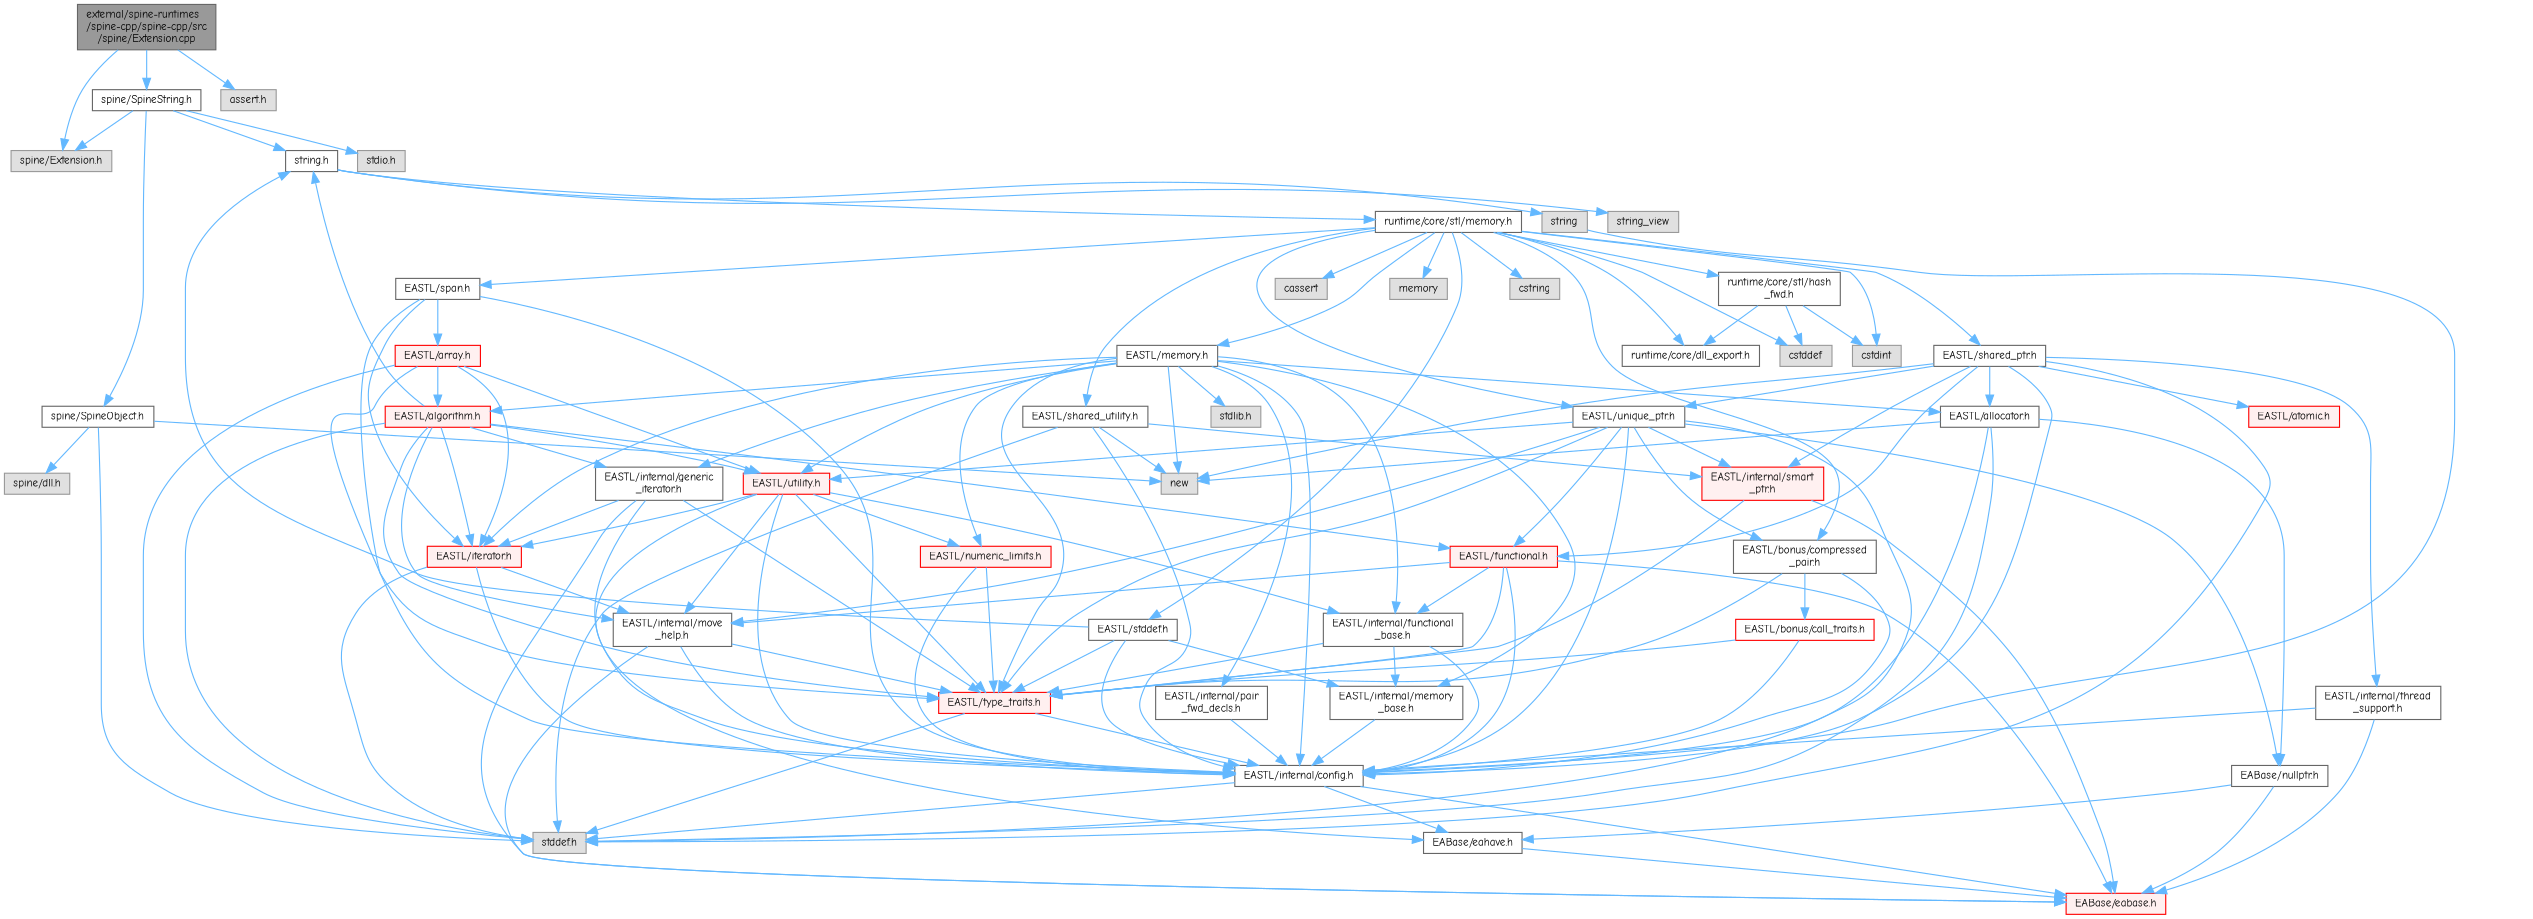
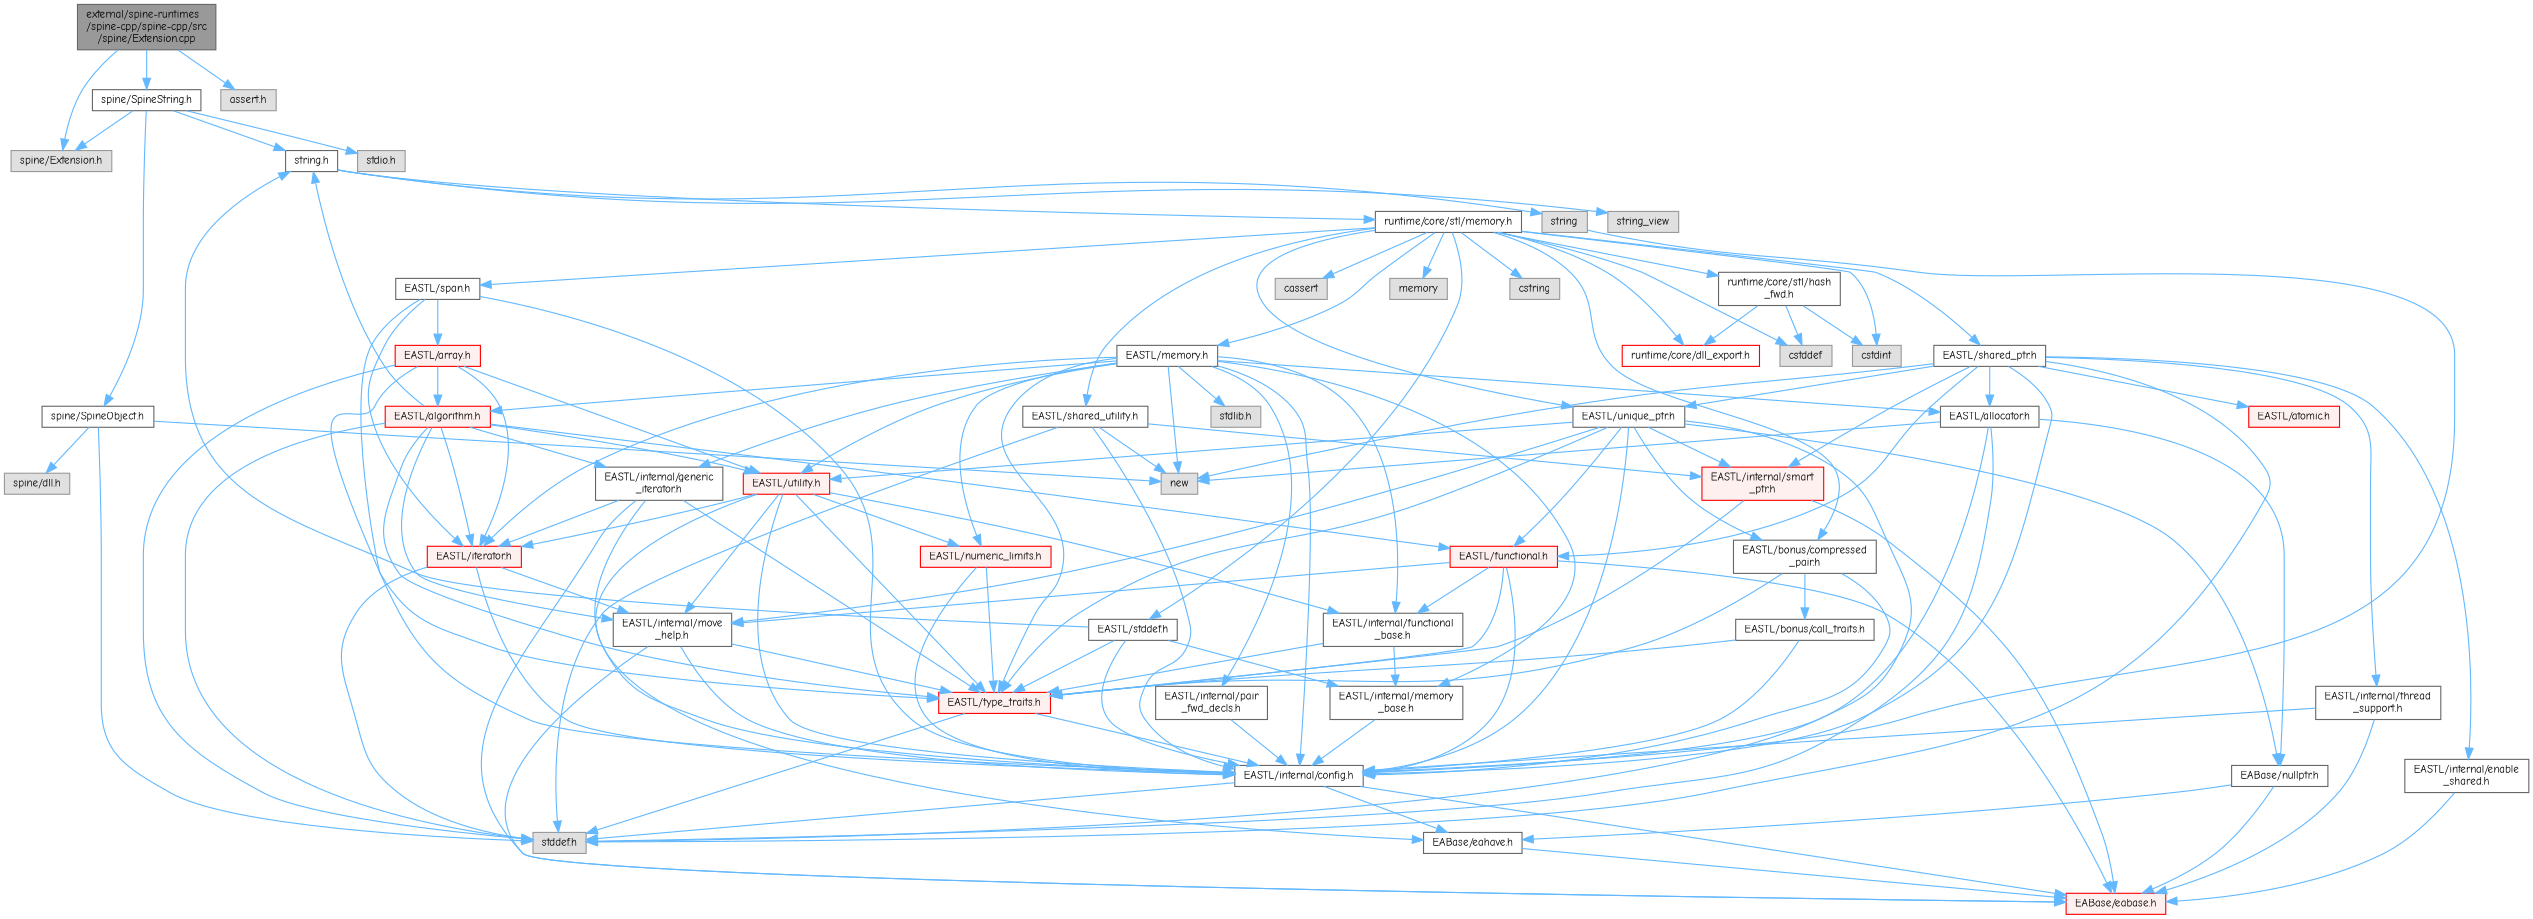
node "runtime/core/dll_export.h": color grey40 -> red
node "EASTL/bonus/call_traits.h": color red -> grey40
edge "EASTL/internal/functional _base.h" -> "EASTL/internal/config.h": removed
node "EASTL/internal/enable _shared.h": added
